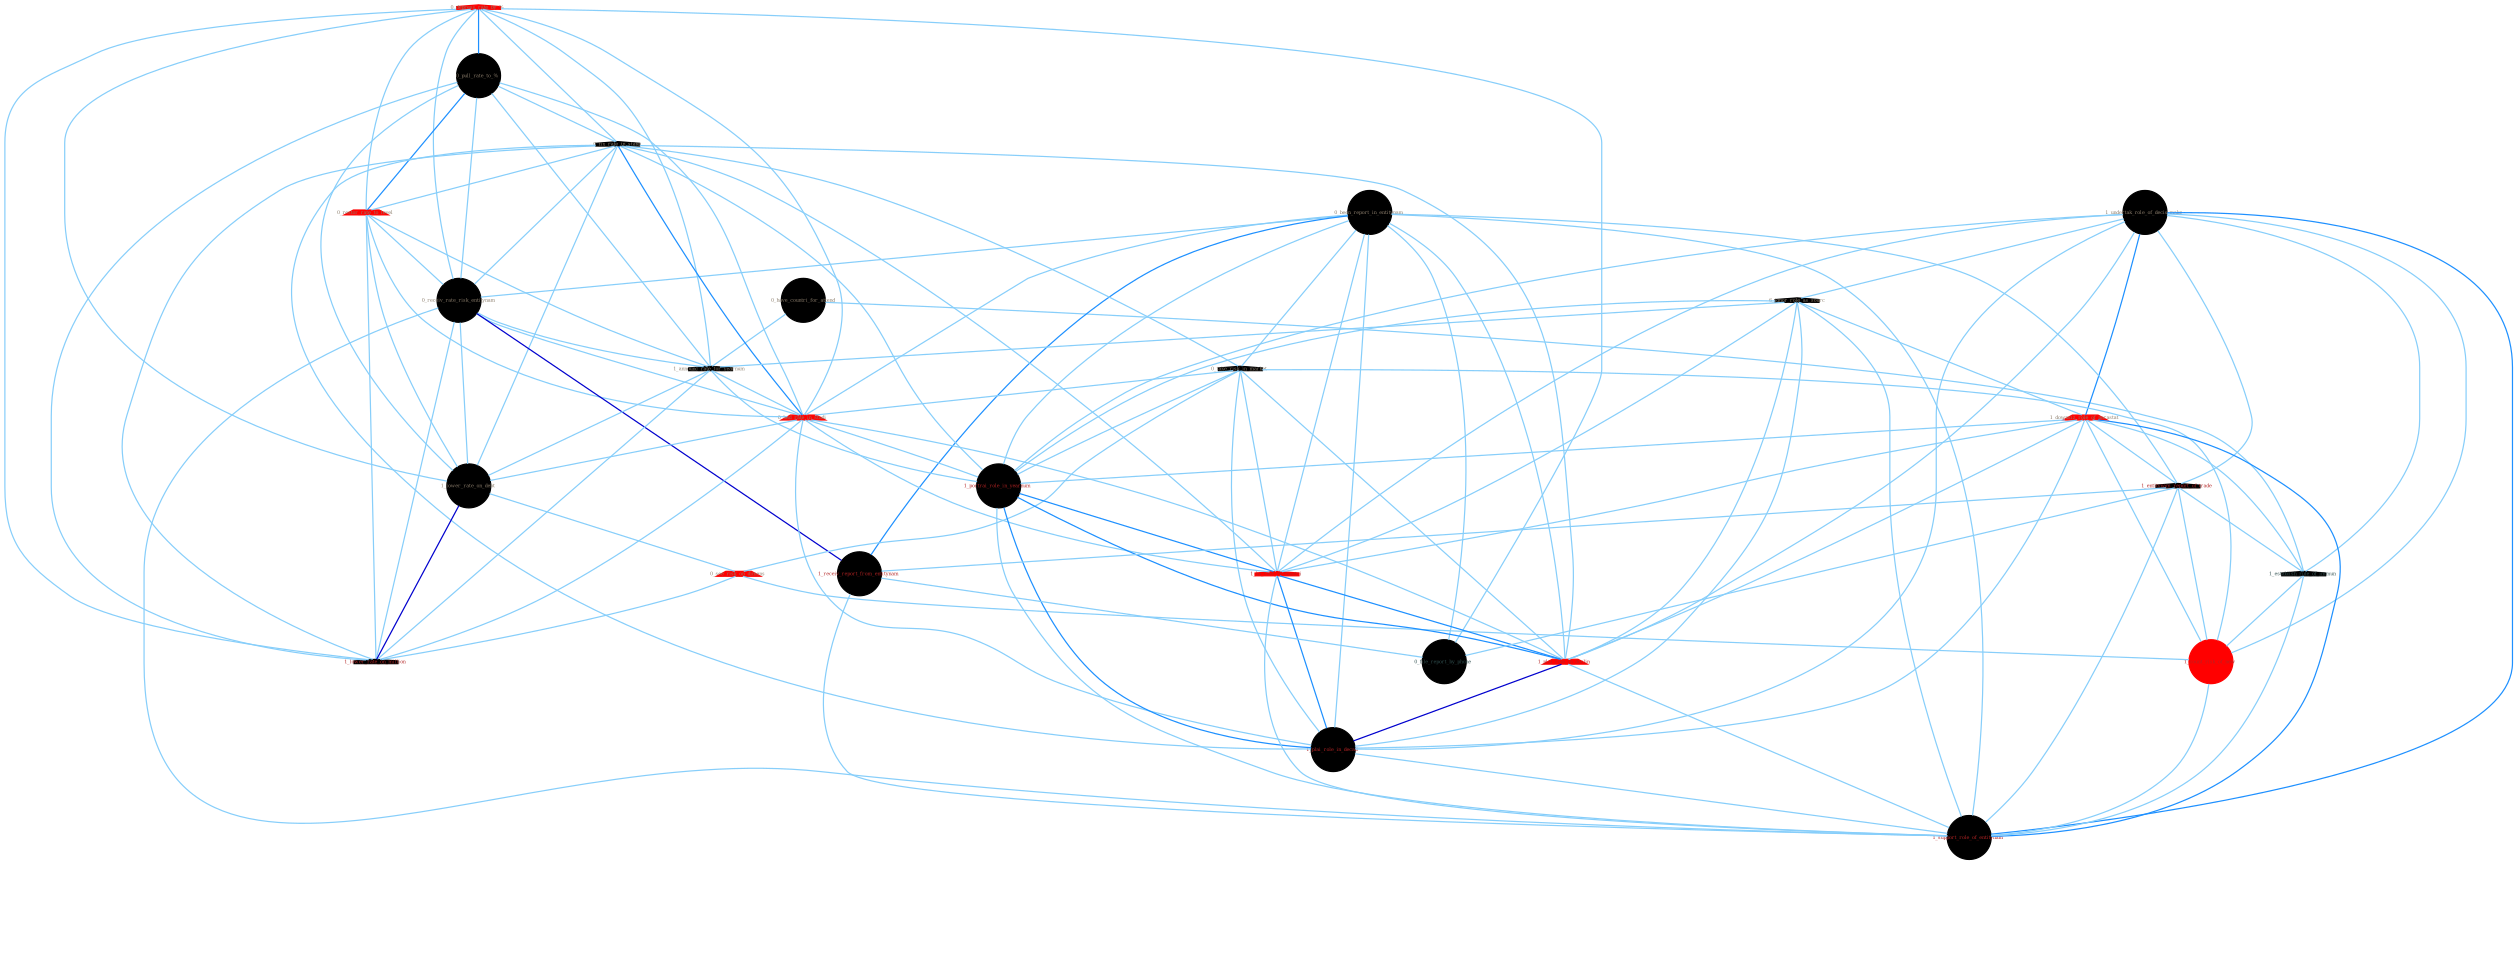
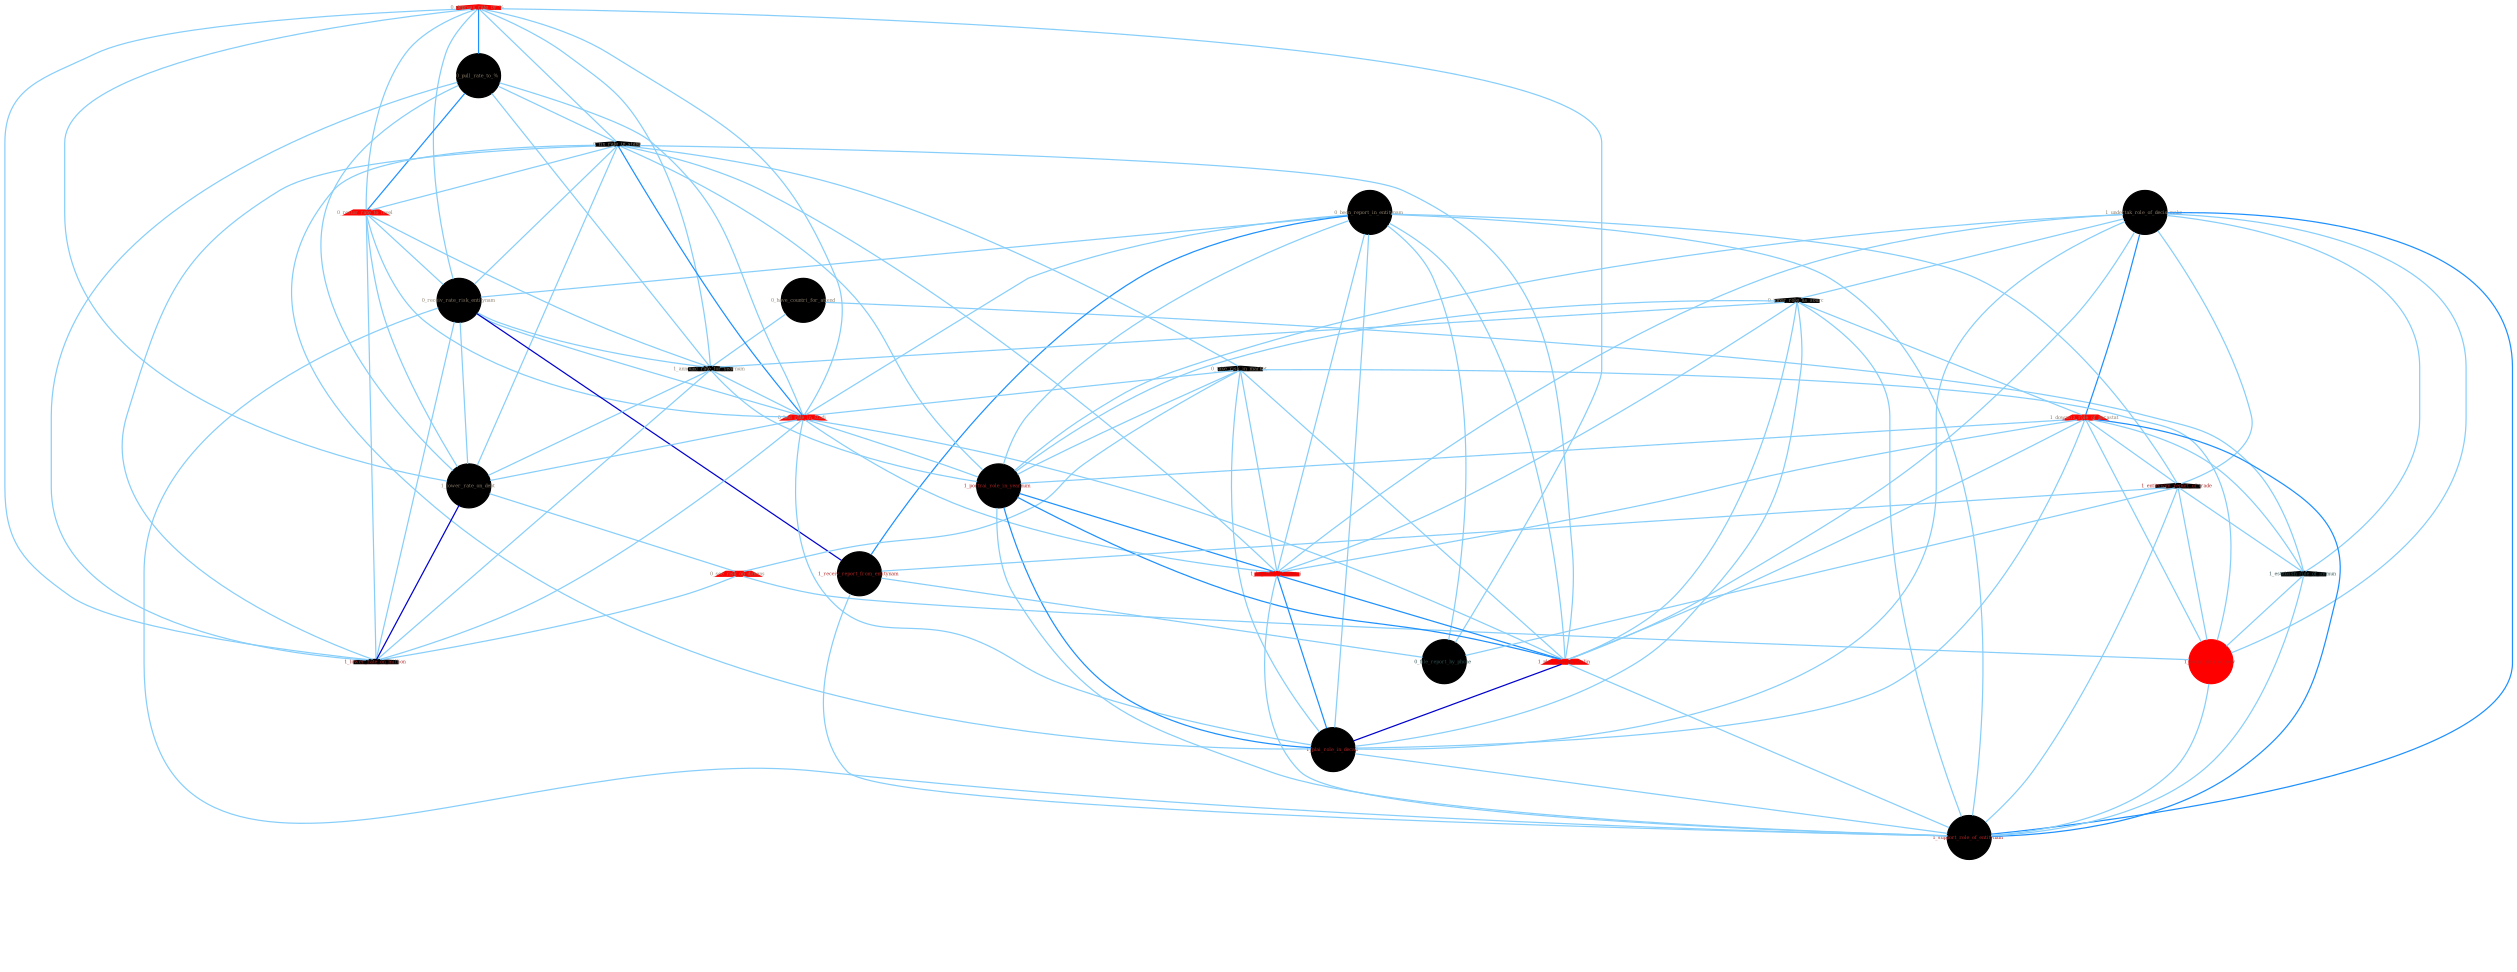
edge "0_pull_rate_to_%" -- "0_receiv_rate_risk_entitynam": removed
edge "0_been_report_in_entitynam" -- "0_take_risk_in_market": removed
node "6_ignor_role_as_sourc": label "6_ignor_role_as_sourc" -> "0_ignor_role_as_sourc"
